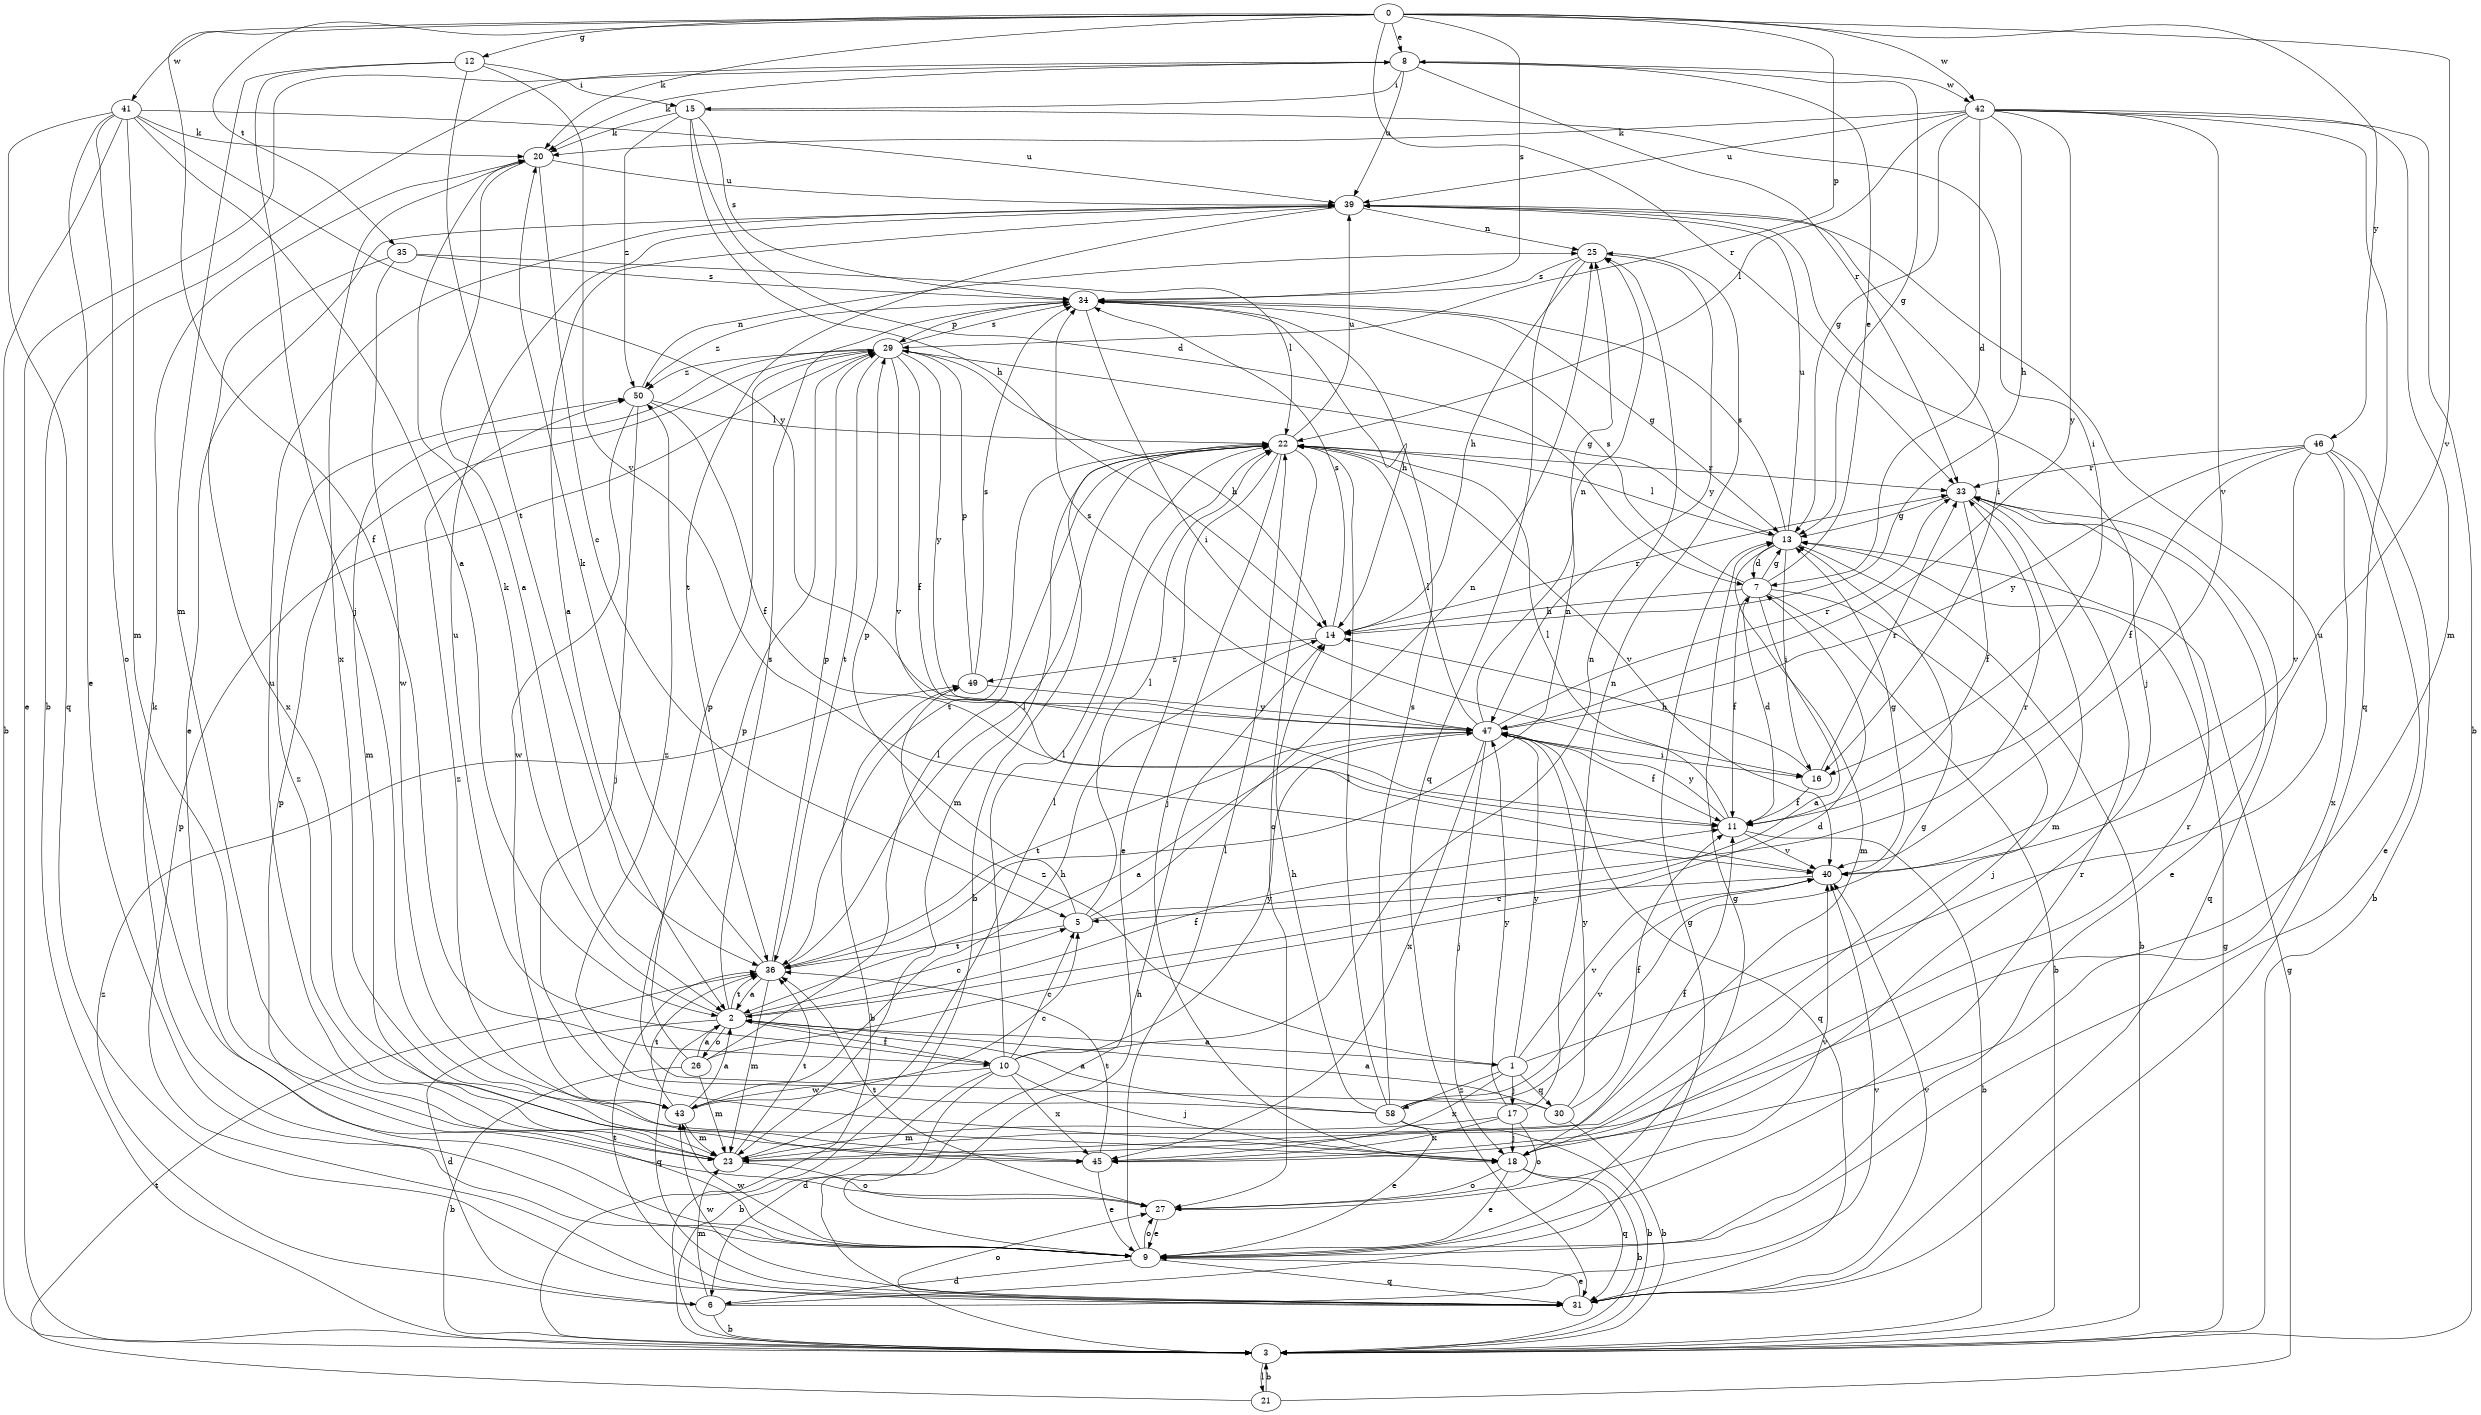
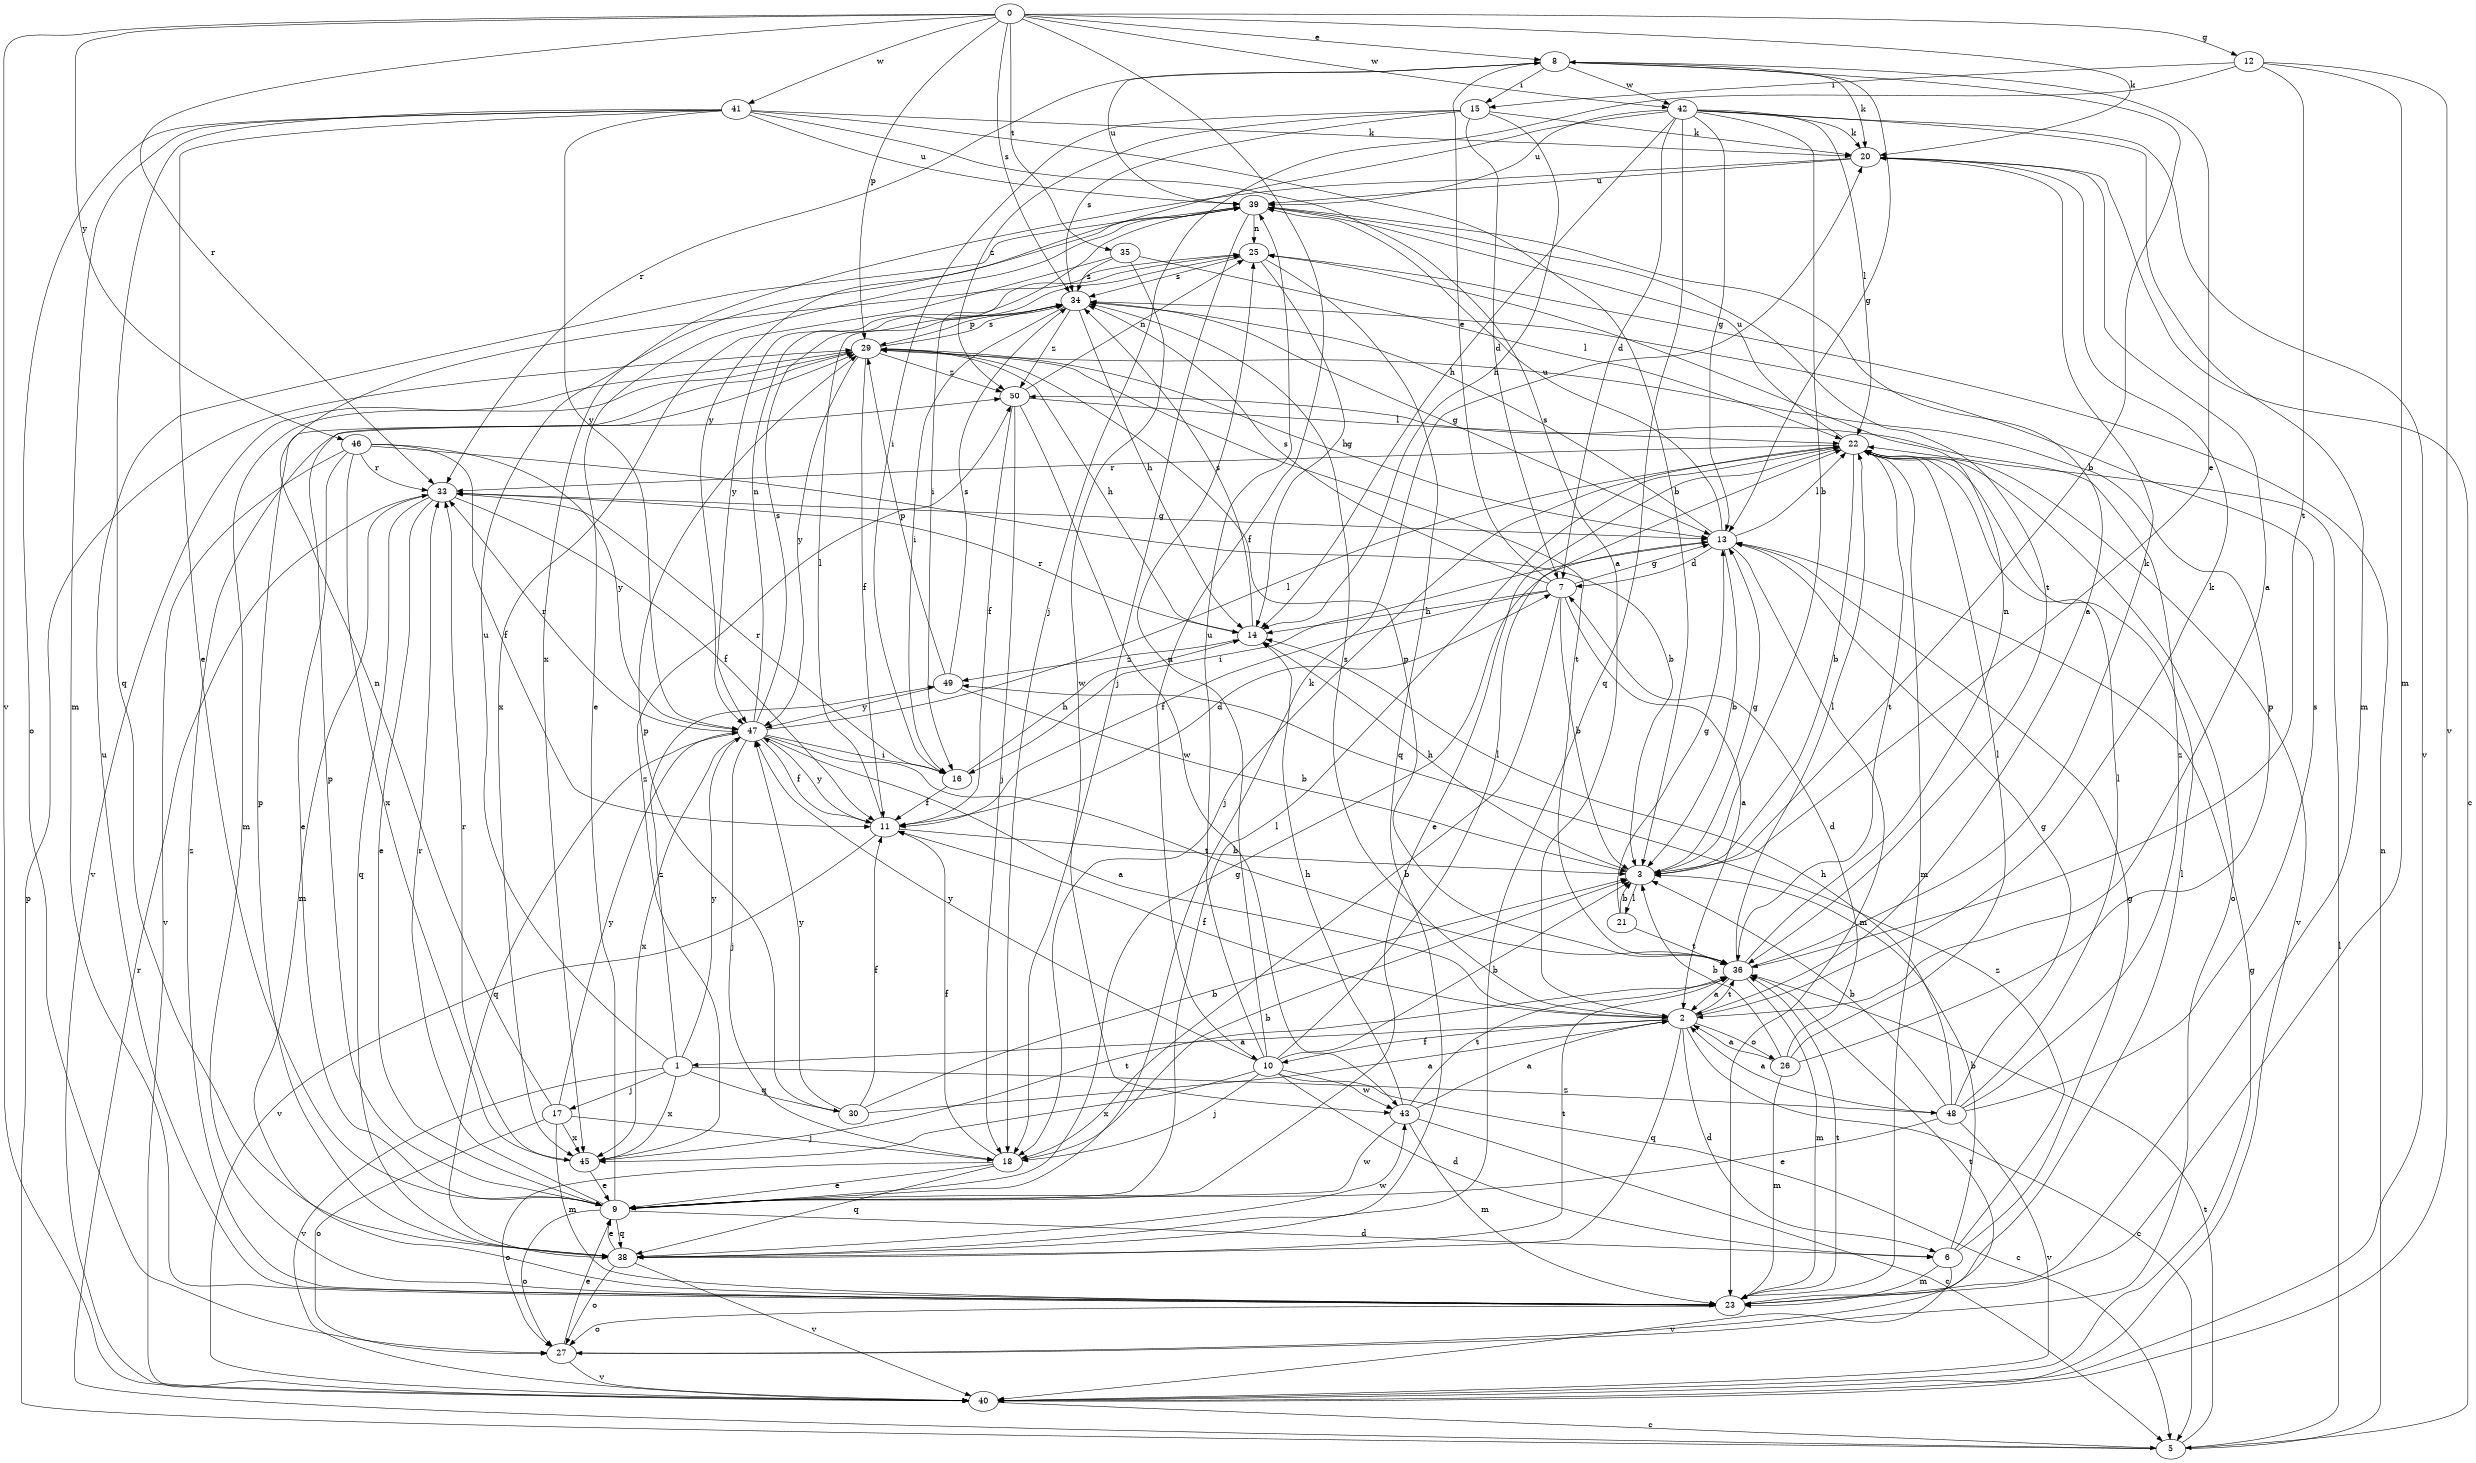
edge "11" -> "22": now "11" -> "34"
edge "7" -> "18": label "j" -> "b"
node "58": label "58" -> "48"
edge "9" -> "43": reversed
node "31": label "31" -> "38"
